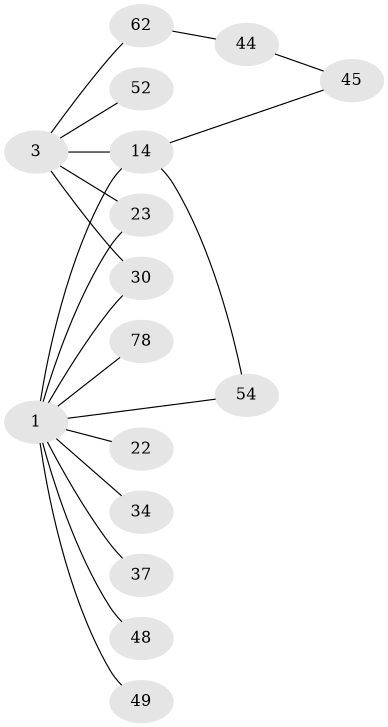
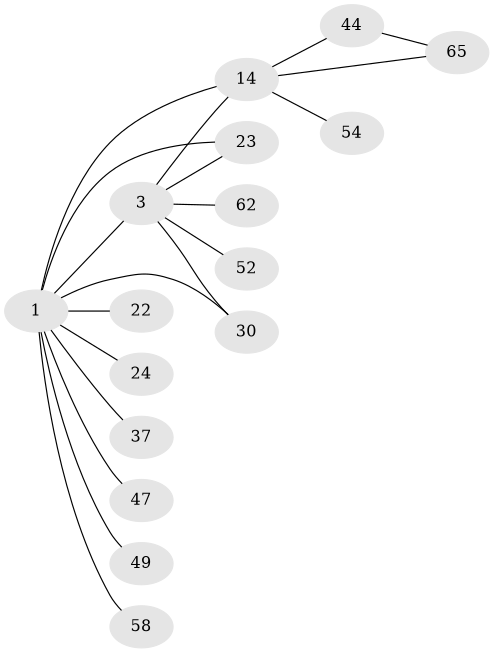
edge "62" -- "44": now "14" -- "44"
node "45": label "45" -> "65"
node "78": label "78" -> "58"
edge "54" -- "1": now "3" -- "1"
node "34": label "34" -> "24"
node "48": label "48" -> "47"
